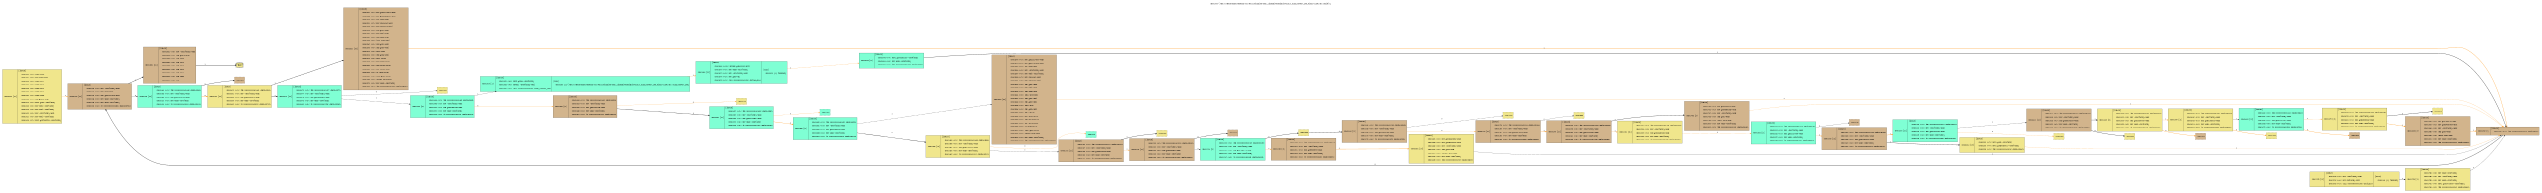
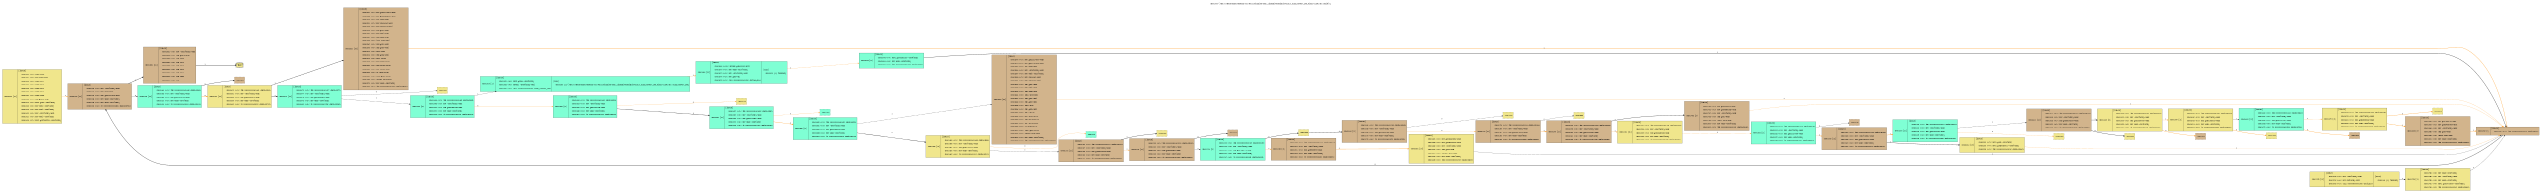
node "0x40149e [25]": fillcolor tan -> aquamarine
edge "0x401679 [25]" -> "0x401692": color black -> darkorange
